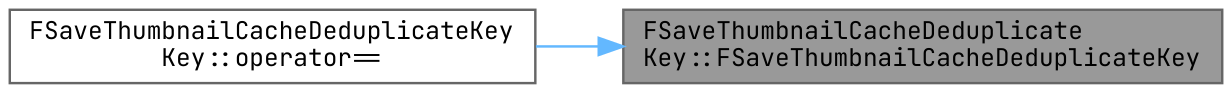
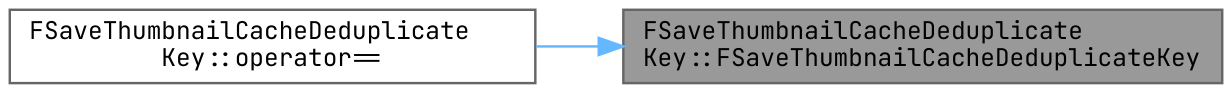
node "FSaveThumbnailCacheDeduplicateKey Key::operator==": label "FSaveThumbnailCacheDeduplicateKey Key::operator==" -> "FSaveThumbnailCacheDeduplicate Key::operator=="
